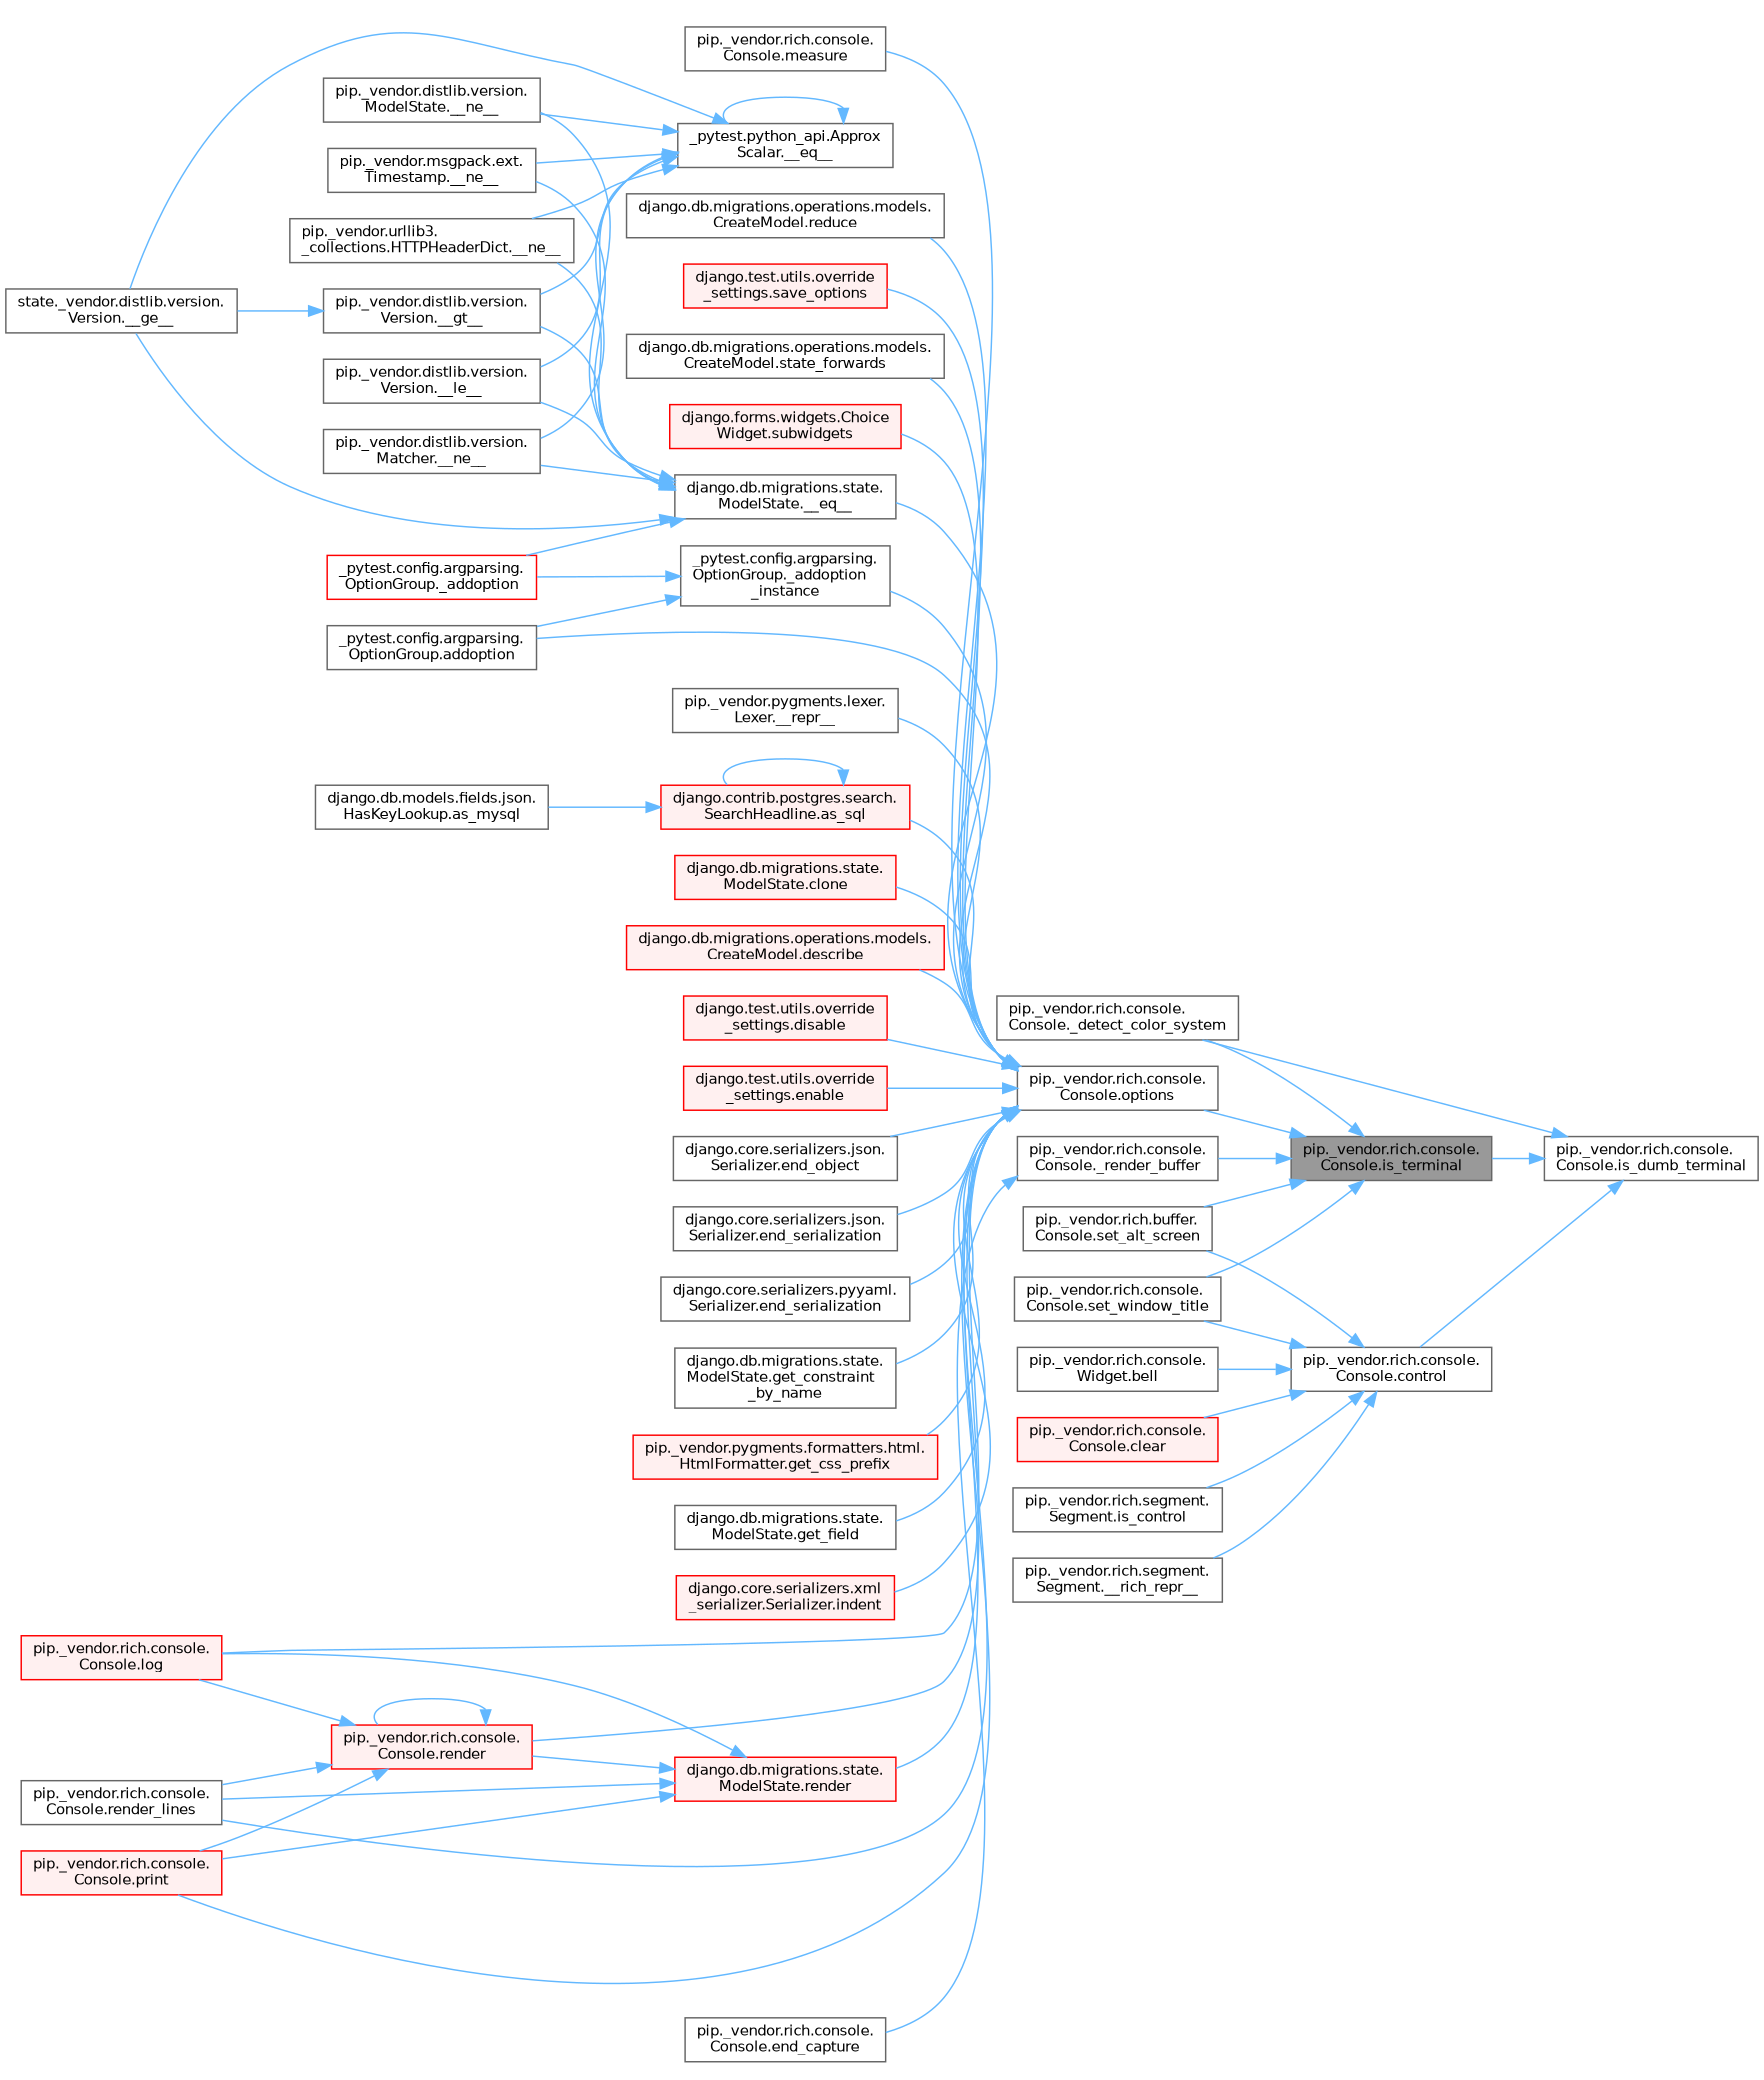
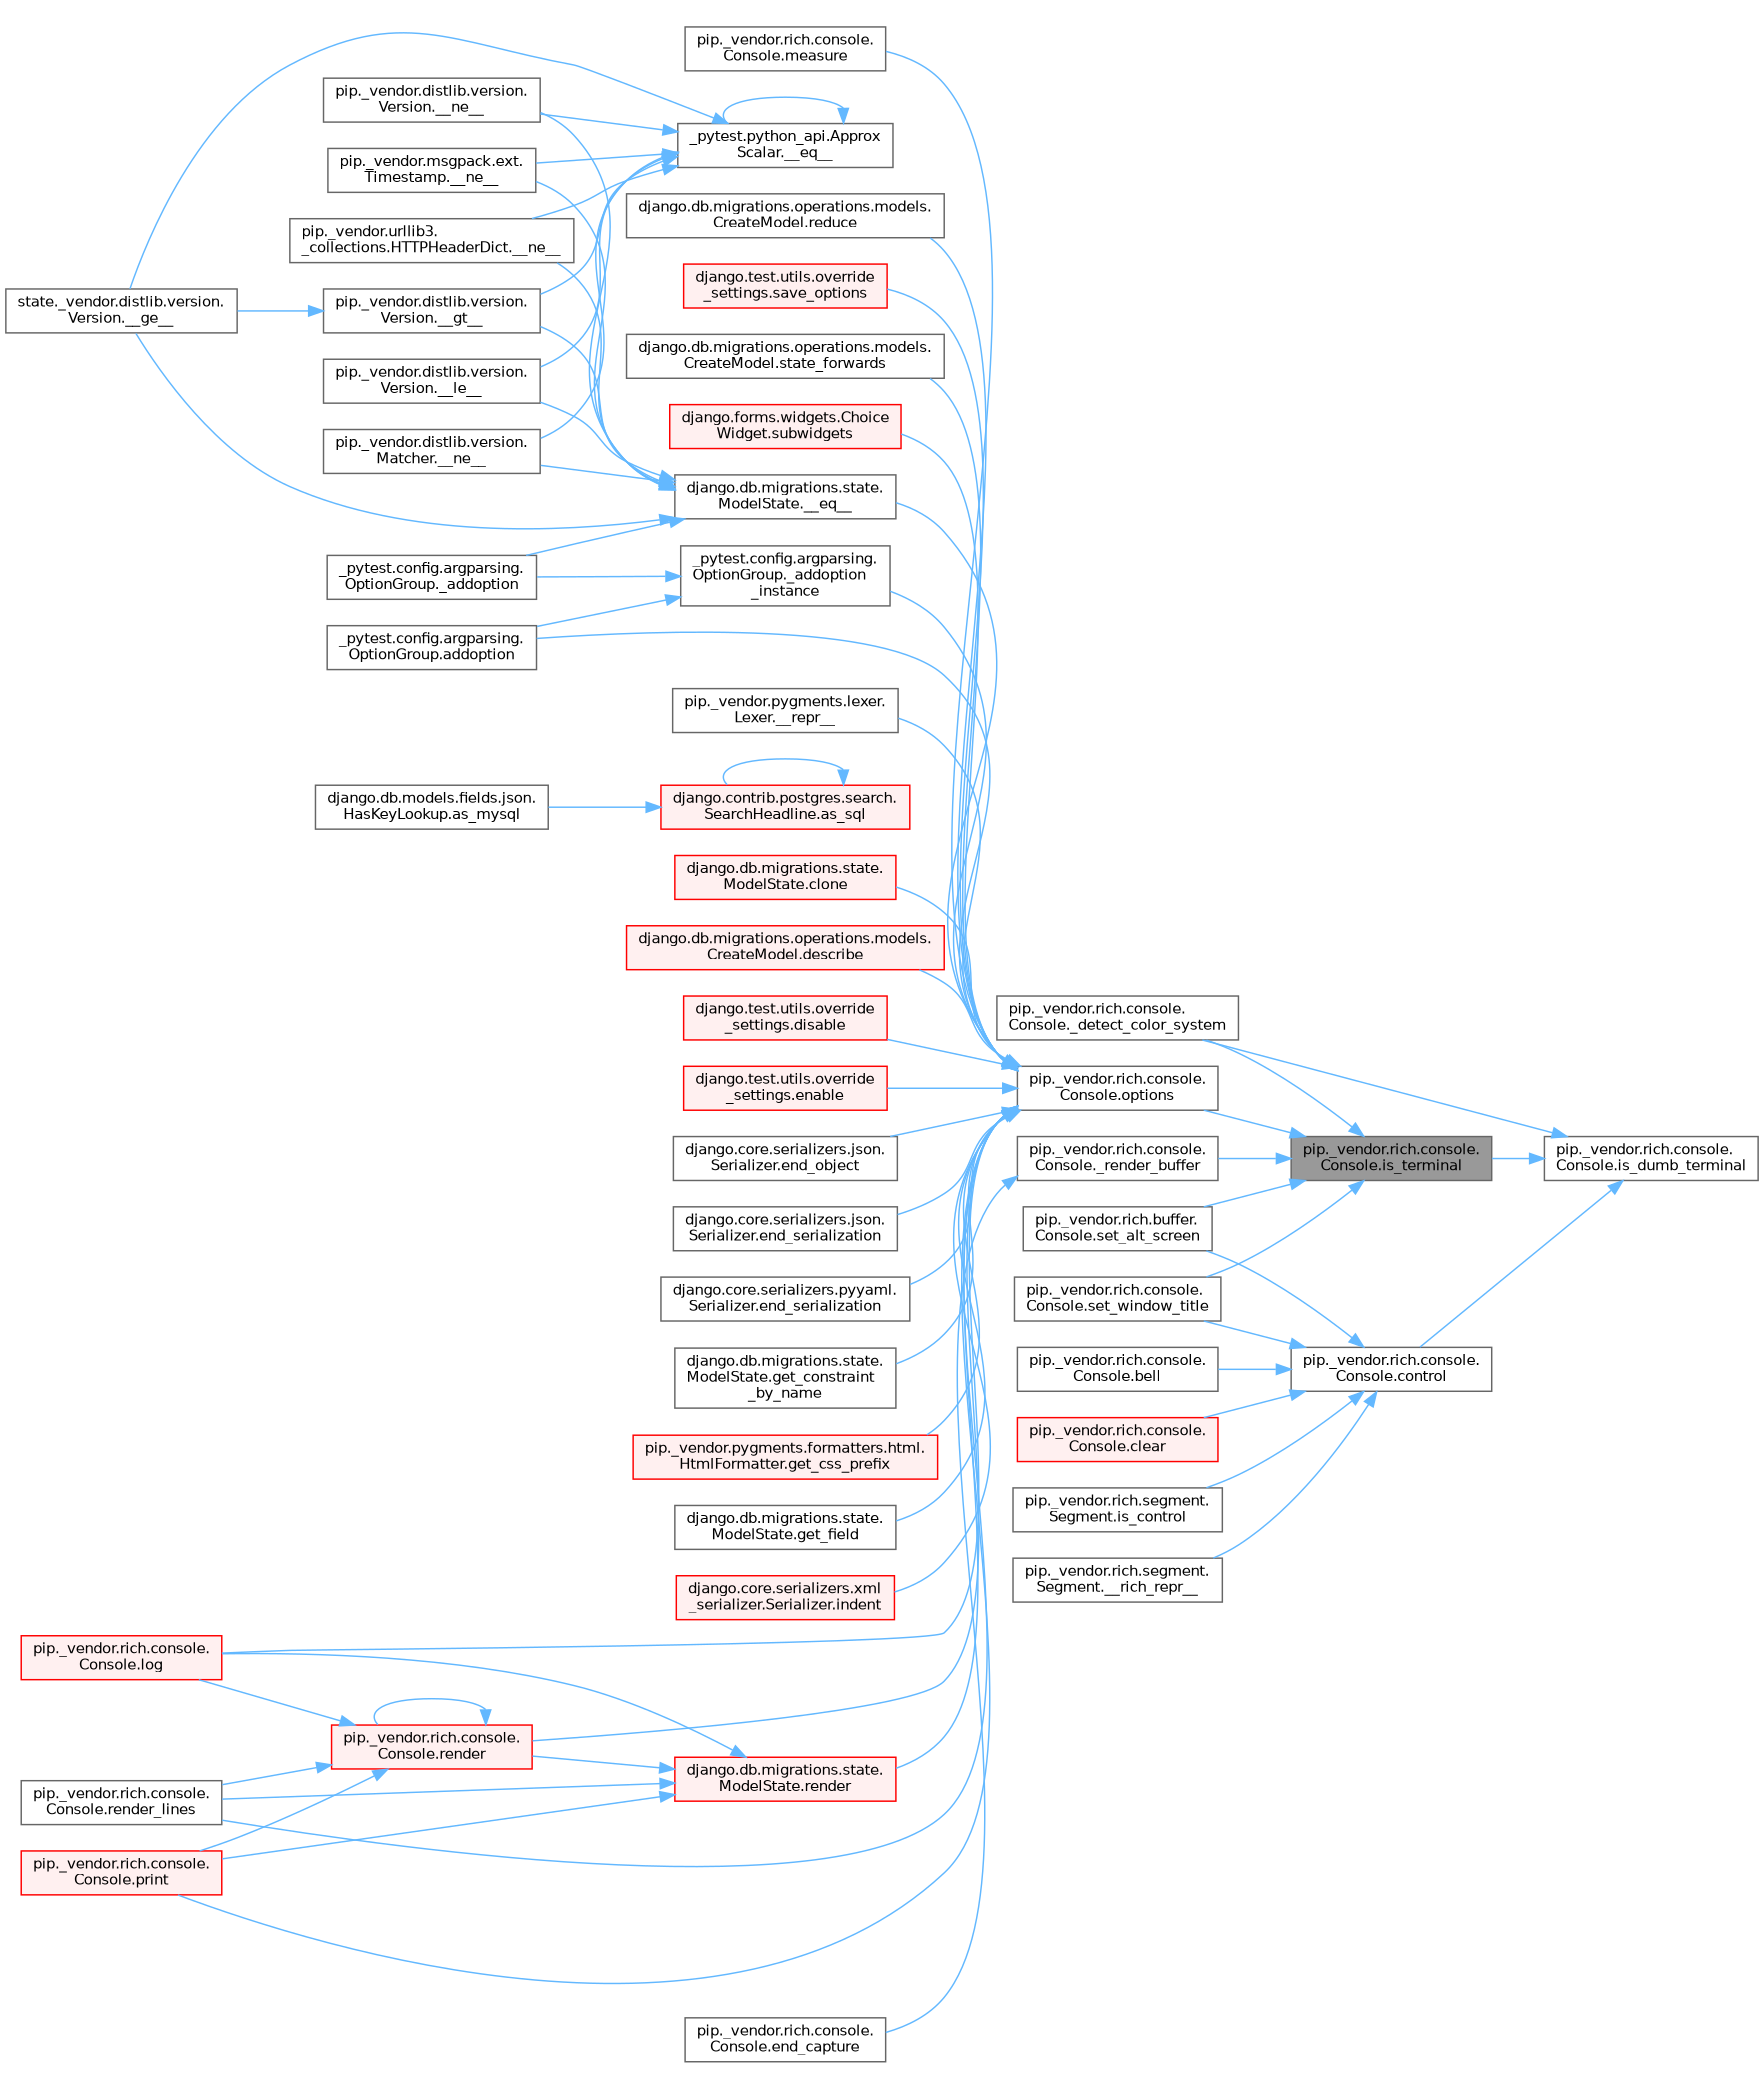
node "pip._vendor.distlib.version. ModelState.__ne__": label "pip._vendor.distlib.version. ModelState.__ne__" -> "pip._vendor.distlib.version. Version.__ne__"
node "_pytest.config.argparsing. OptionGroup._addoption": color red -> grey40
edge "django.contrib.postgres.search. SearchHeadline.as_sql" -> "pip._vendor.rich.console. Console.options": removed
node "pip._vendor.rich.console. Widget.bell": label "pip._vendor.rich.console. Widget.bell" -> "pip._vendor.rich.console. Console.bell"
